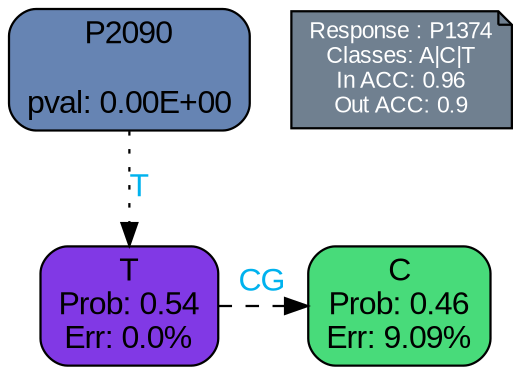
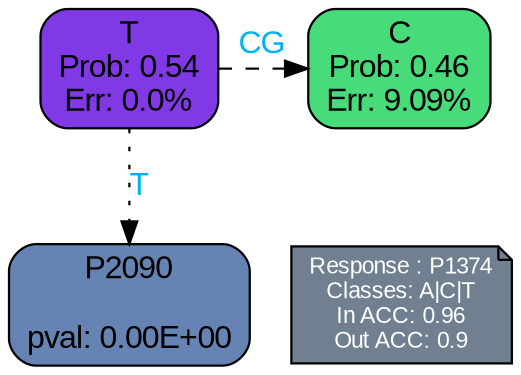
edge "P2090 pval: 0.00E+00" -> "T Prob: 0.54 Err: 0.0%": reversed
